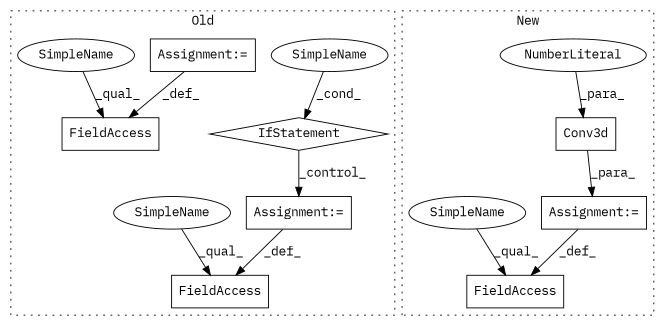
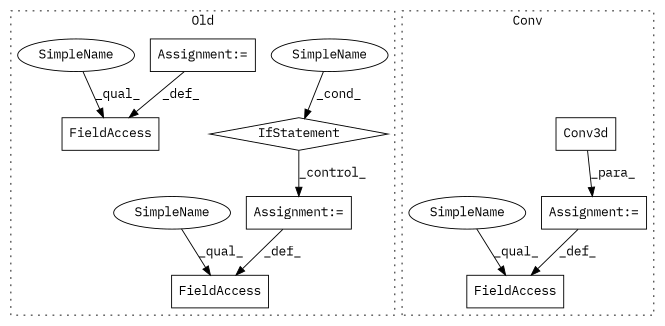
cluster "New": label "New" -> "Conv"
node "NumberLiteral": removed
